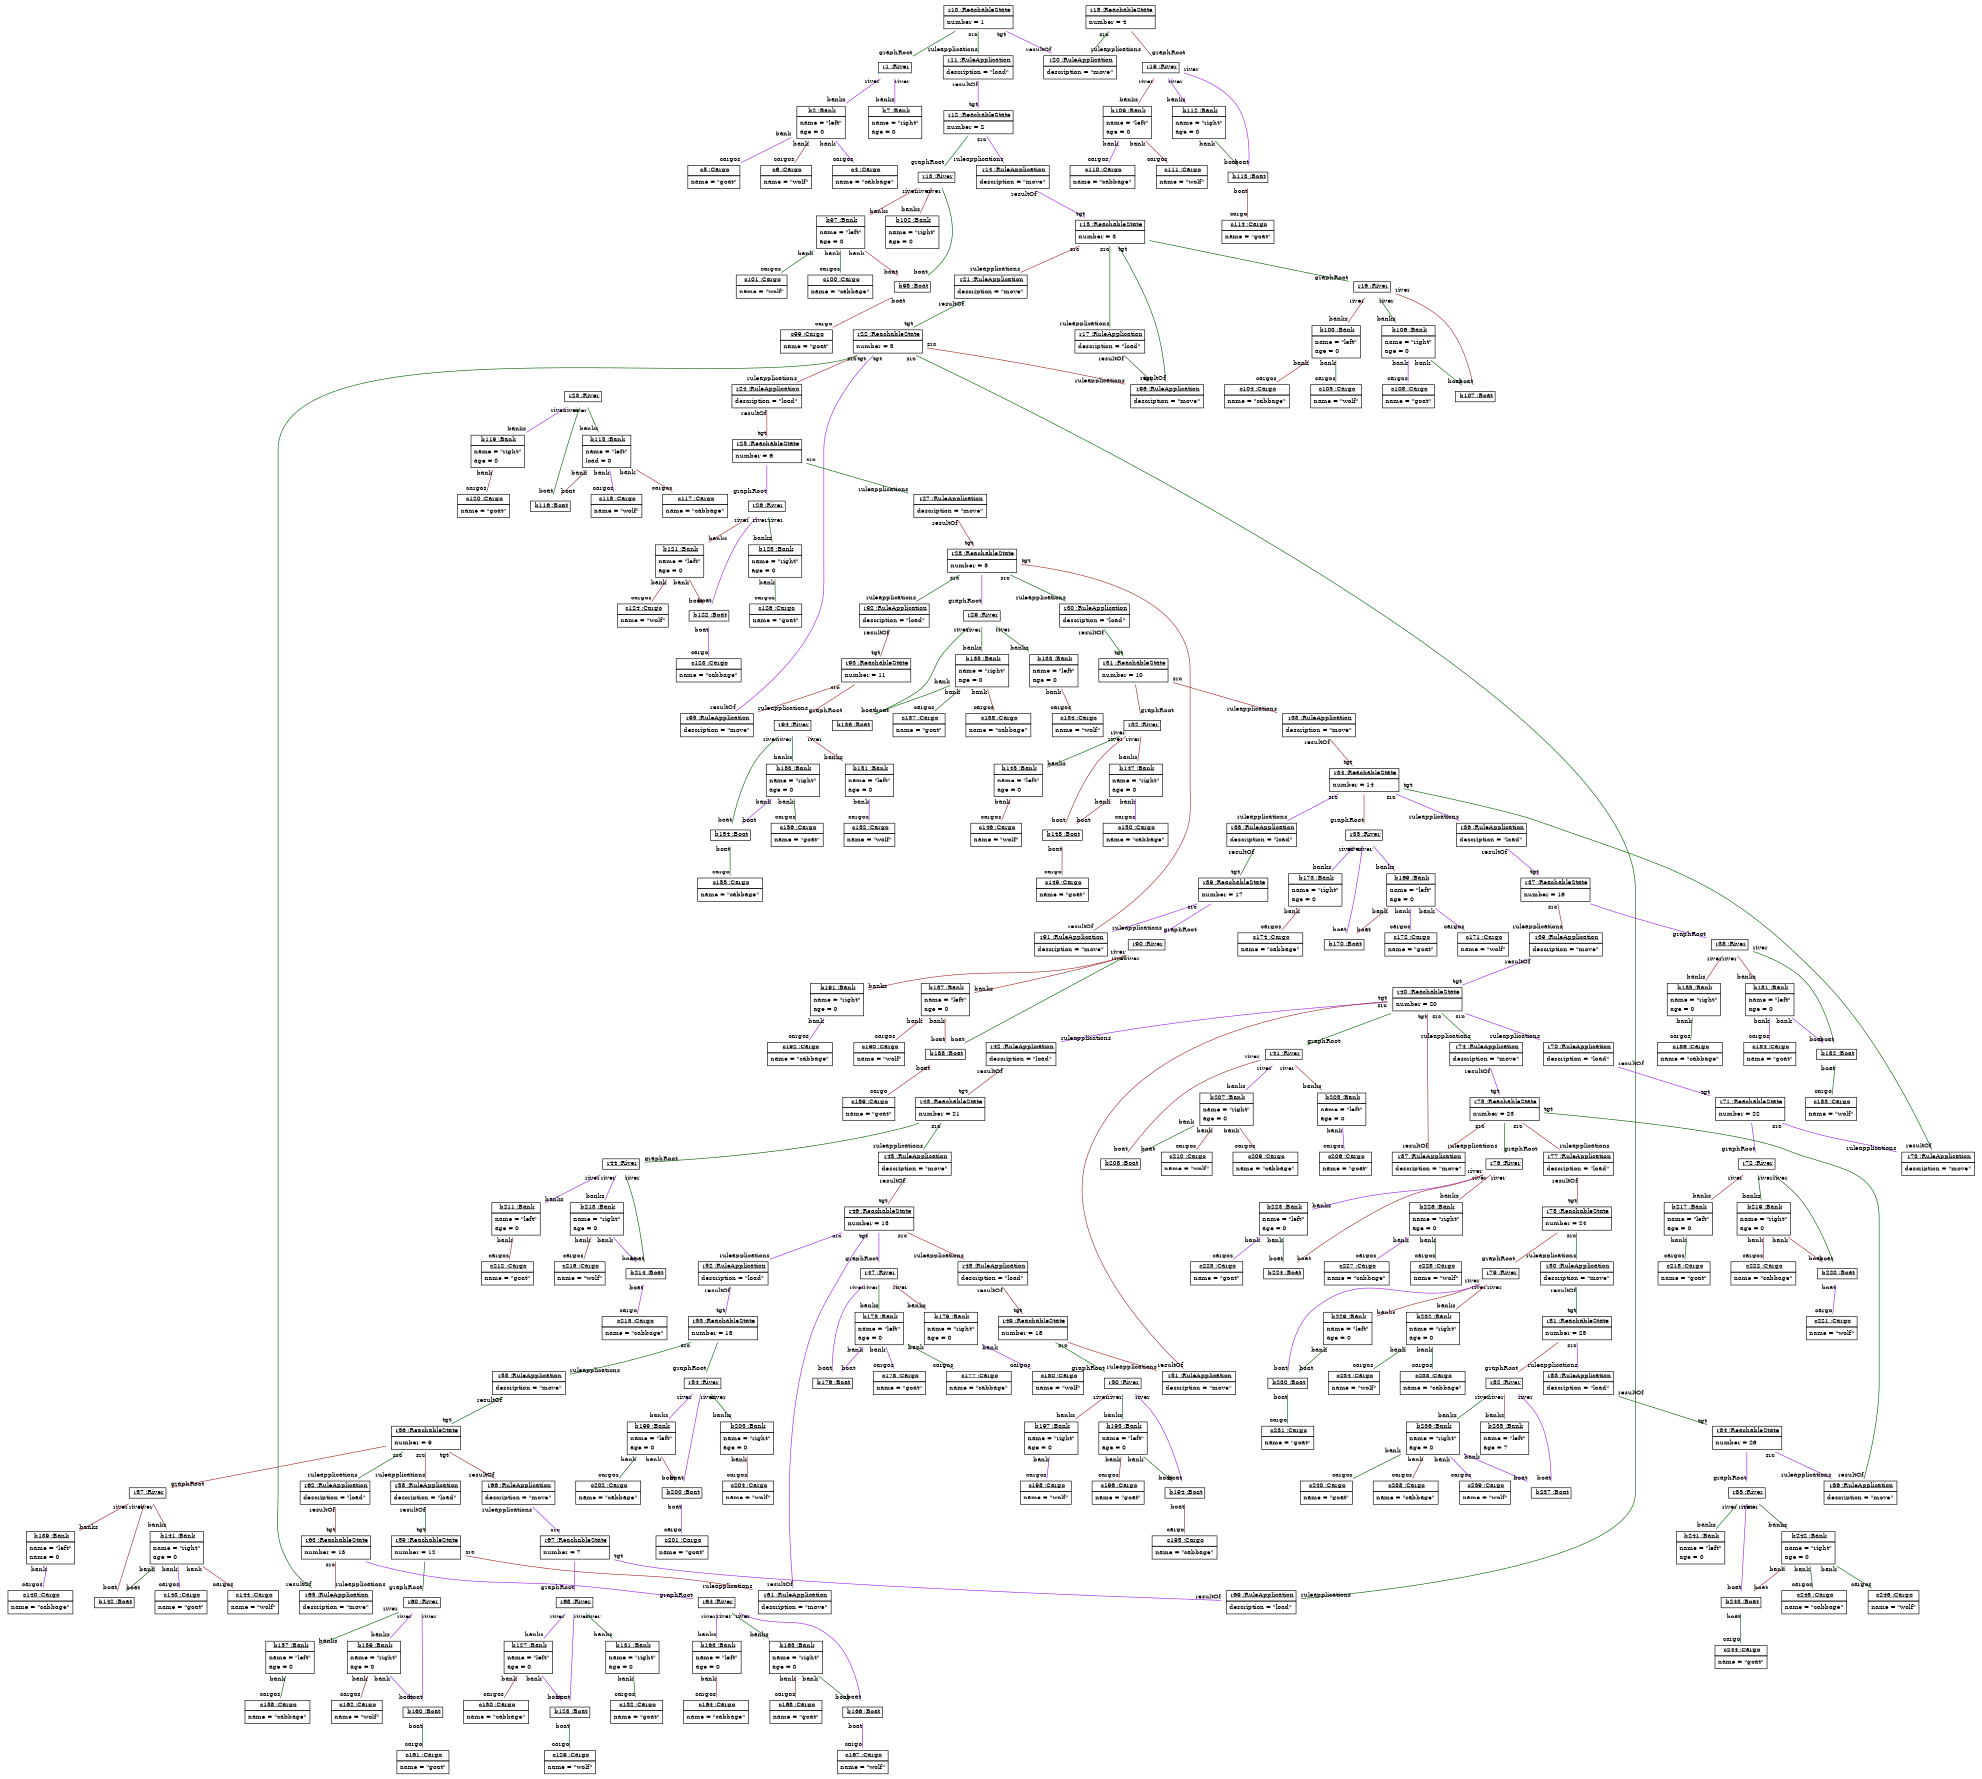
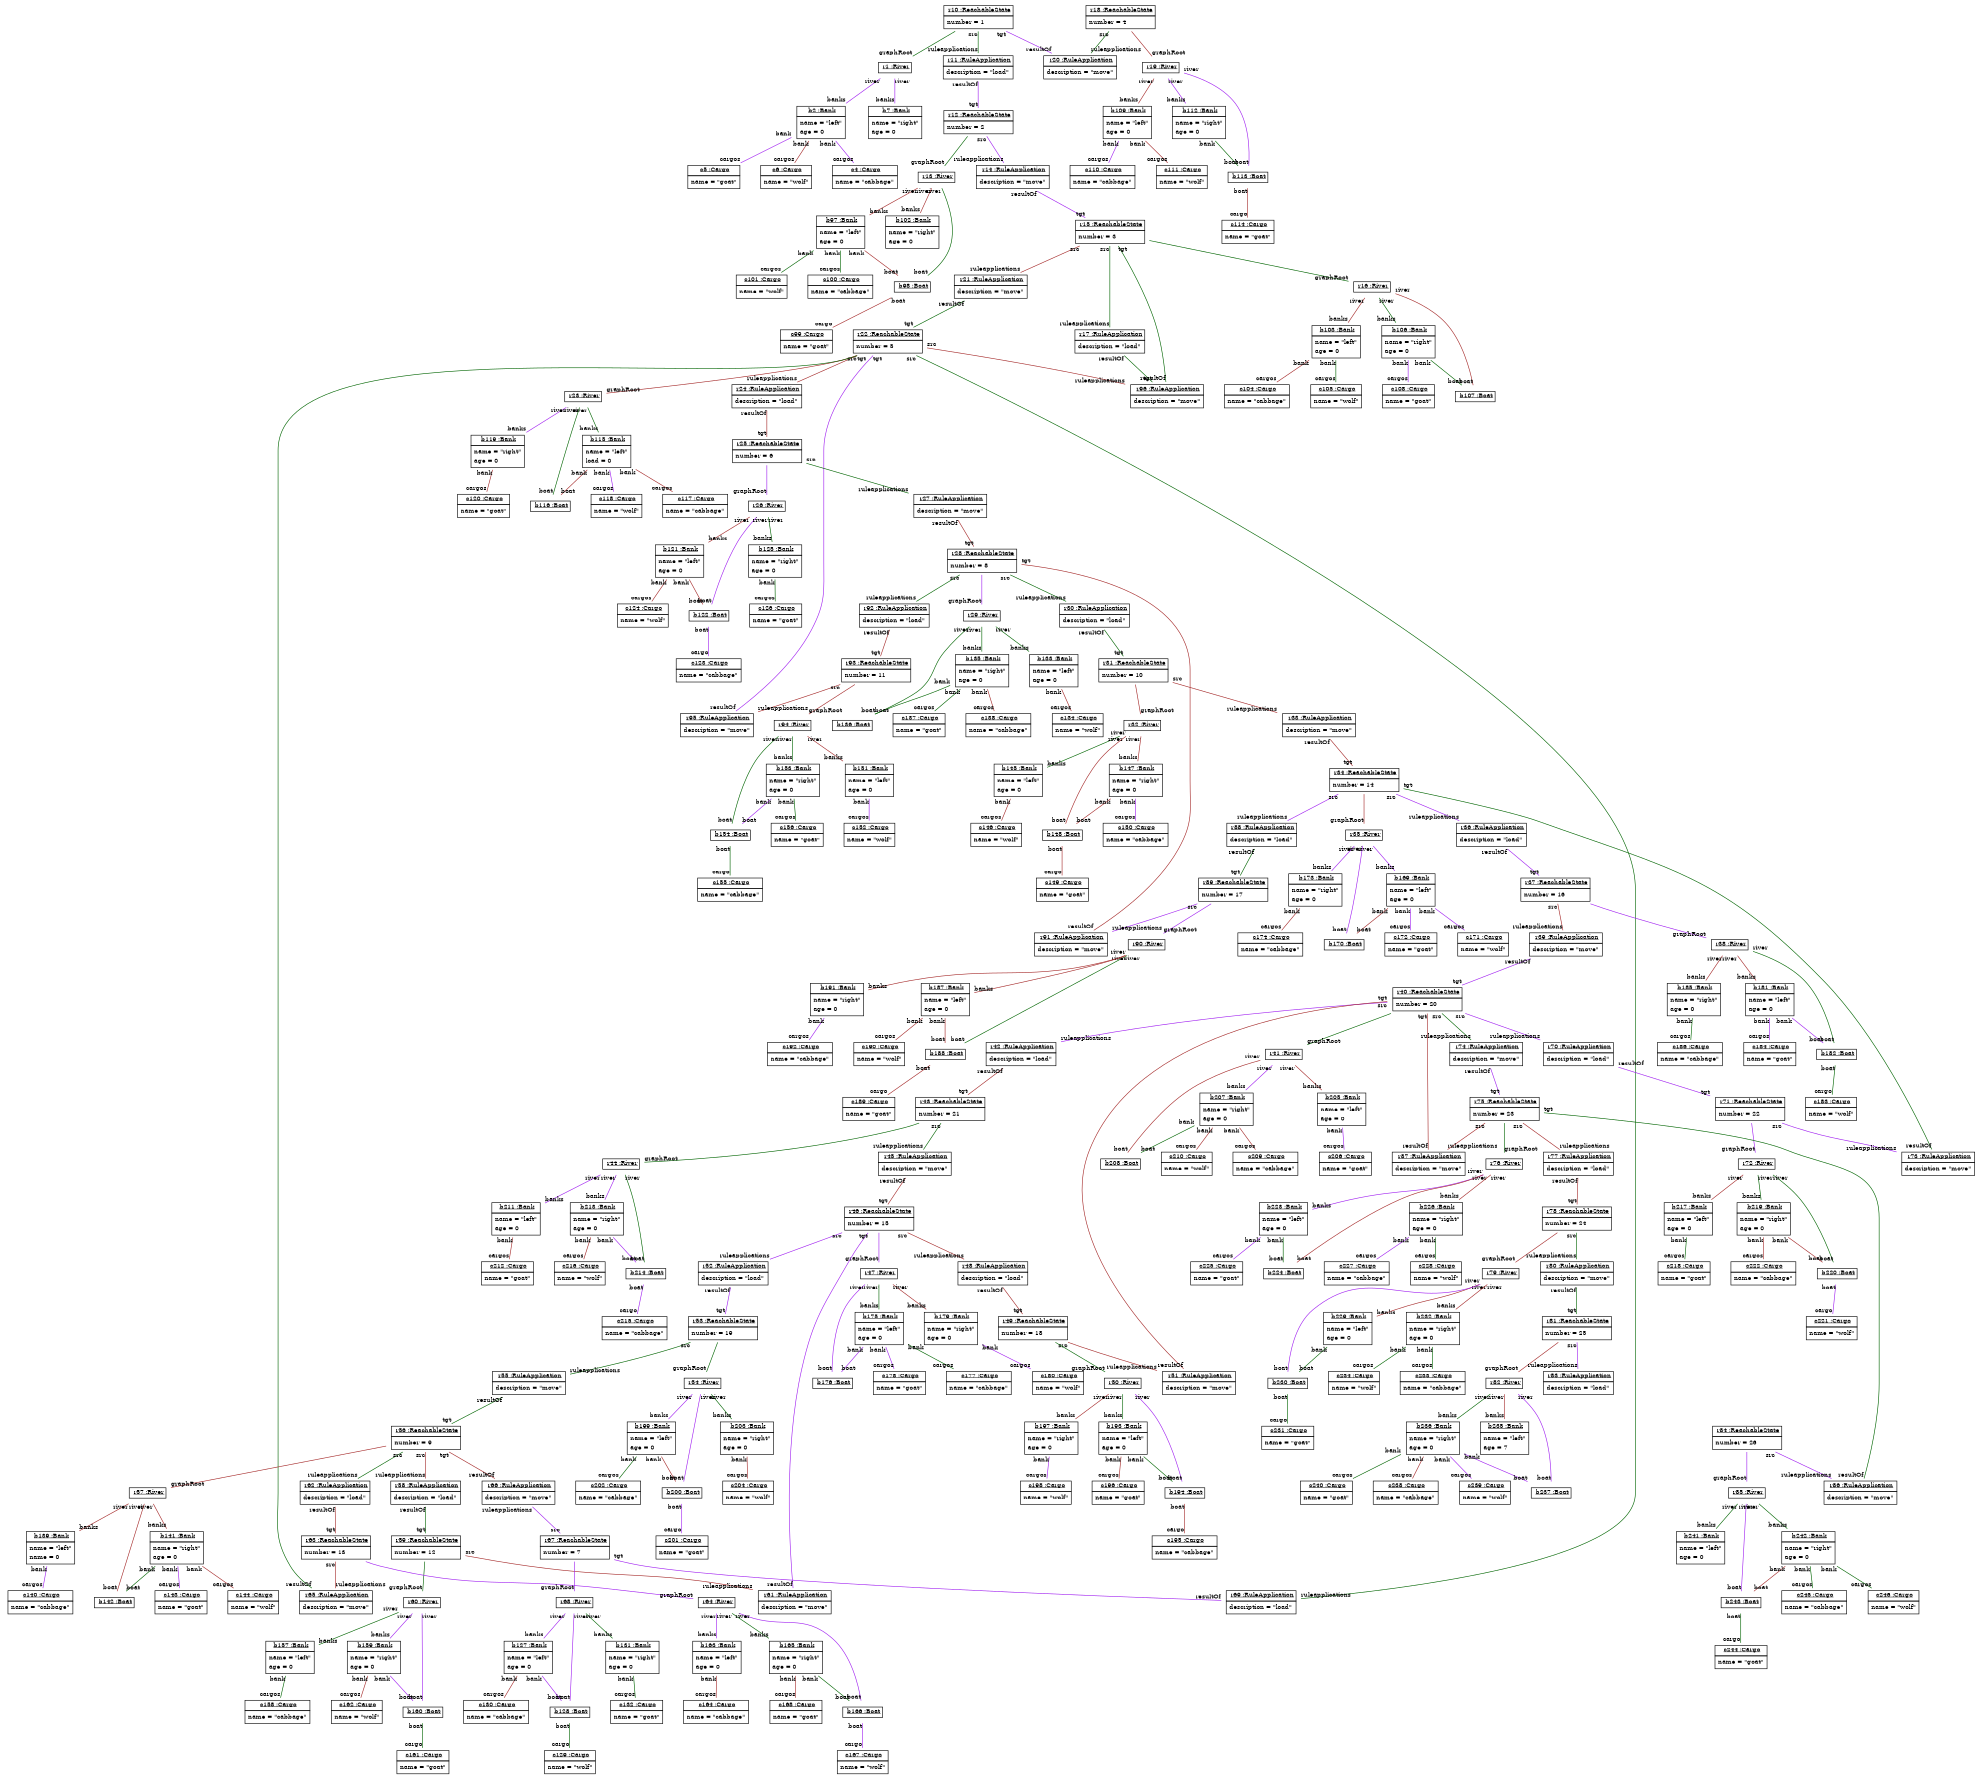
edge "r22 :ReachableState" -- "r23 :River": added
node "r53 :ReachableState": text "number = 18" -> "number = 19"
edge "r83 :RuleApplication" -- "r84 :ReachableState": removed
